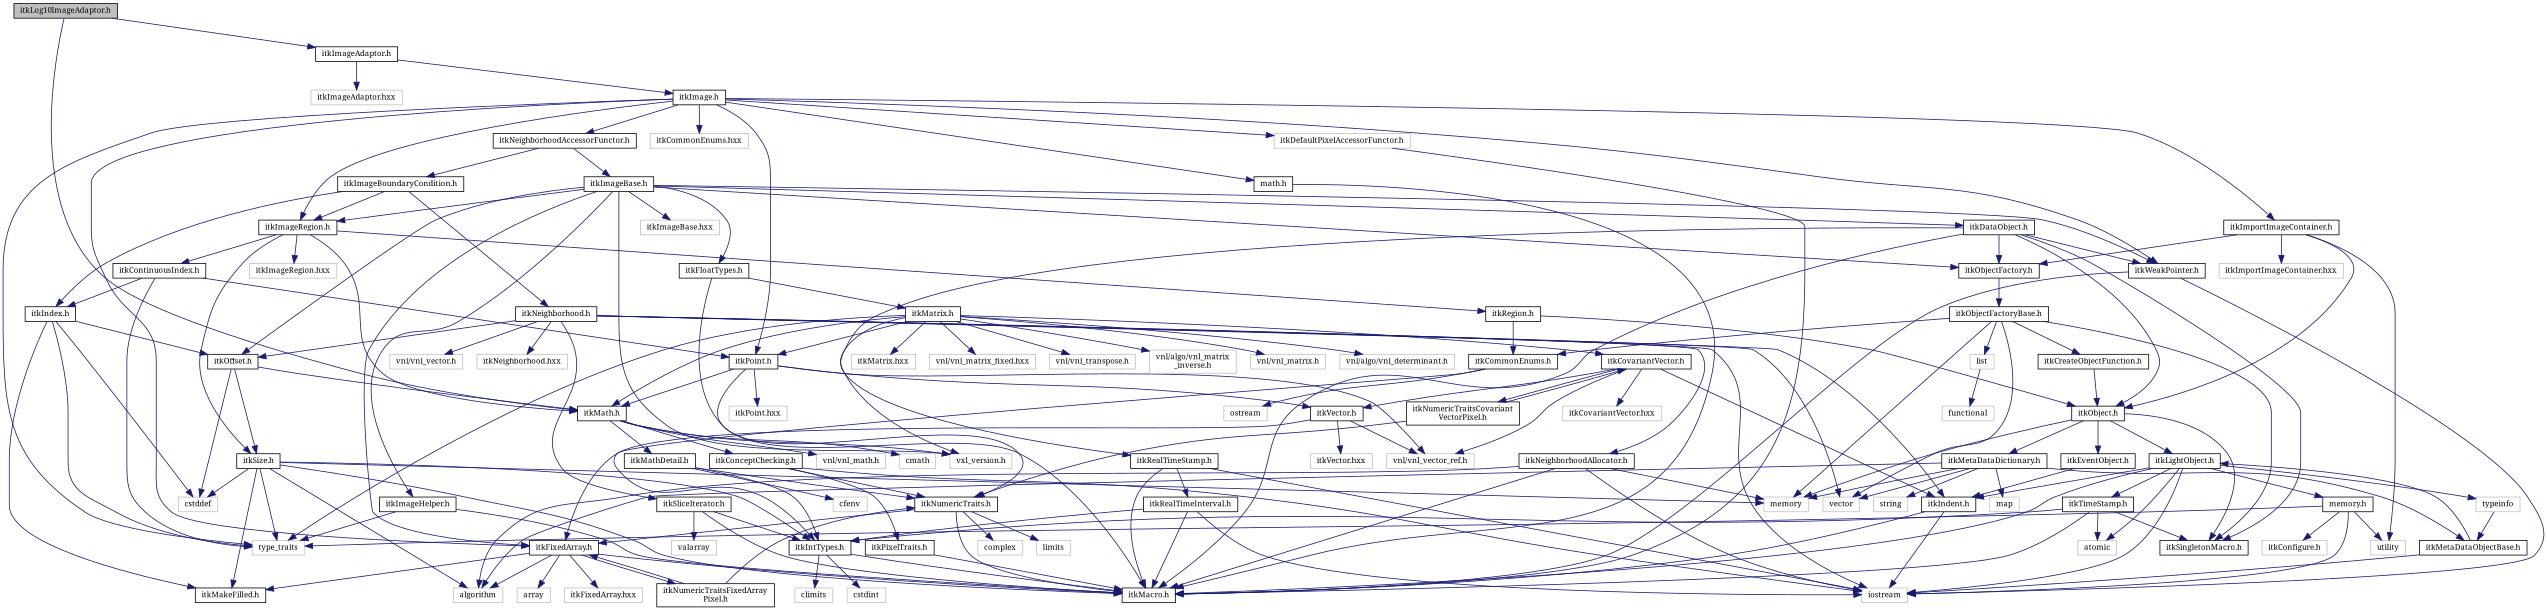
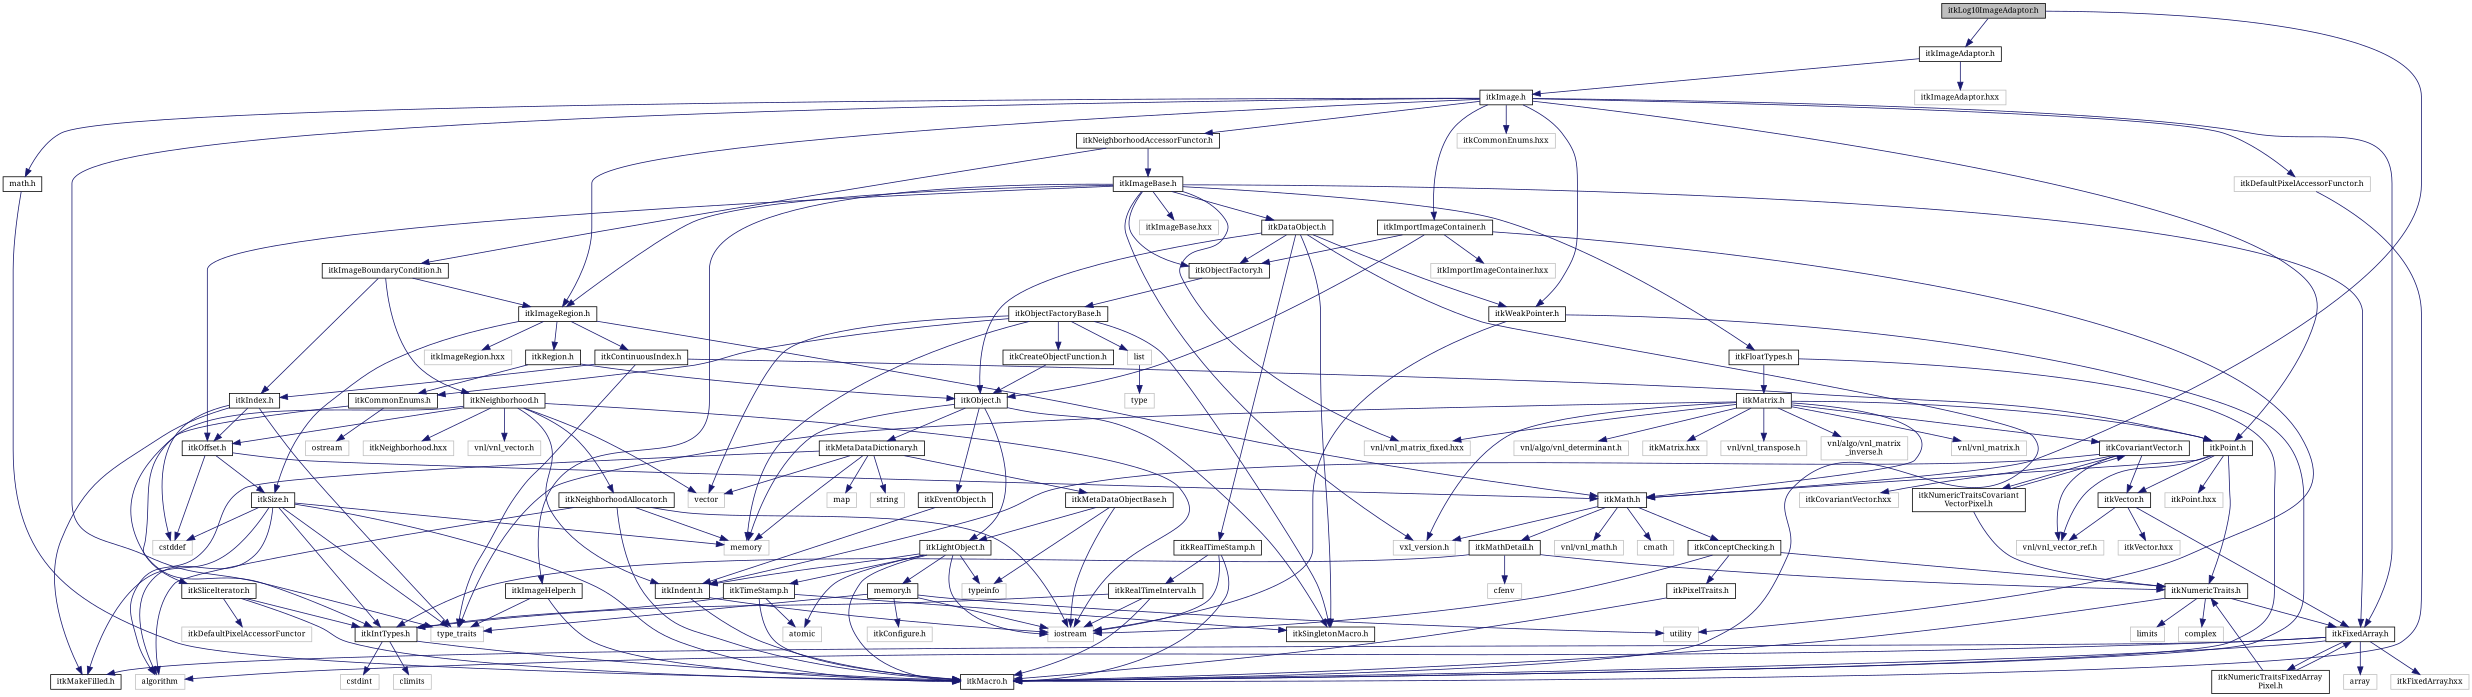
edge "itkImageBase.h" -> "itkWeakPointer.h": now "itkImageBase.h" -> "vnl/vnl_matrix_fixed.hxx"
node "functional": label "functional" -> "type"
edge "typeinfo" -> "itkMetaDataObjectBase.h": reversed
node "valarray": label "valarray" -> "itkDefaultPixelAccessorFunctor"
